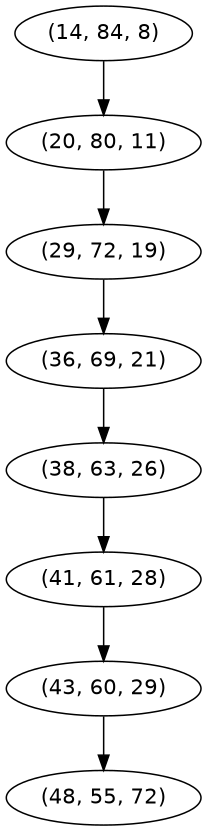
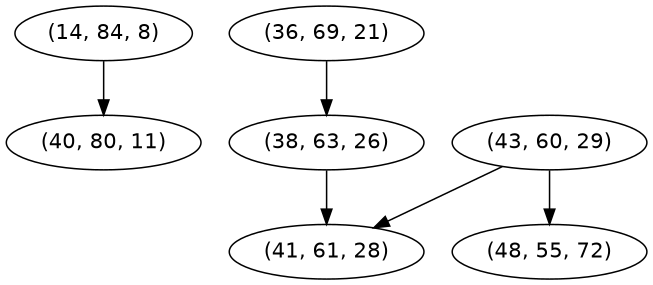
node "(20, 80, 11)": label "(20, 80, 11)" -> "(40, 80, 11)"
node "(29, 72, 19)": removed
edge "(41, 61, 28)" -> "(43, 60, 29)": reversed
